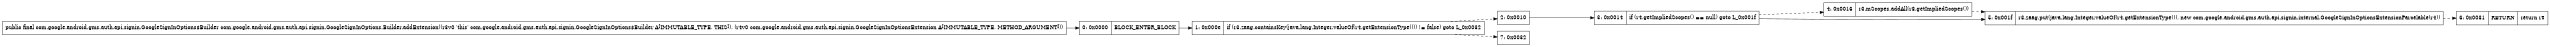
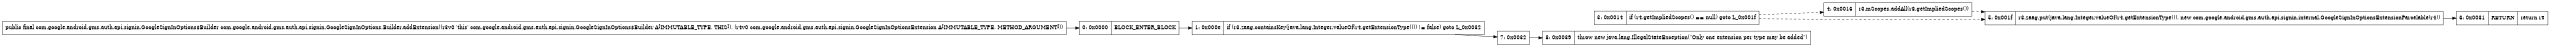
node "2: 0x0010": removed
edge "5: 0x001f" -> "6: 0x0031": style dashed -> solid
edge "3: 0x0014" -> "5: 0x001f": style solid -> dashed
edge "1: 0x000e" -> "7: 0x0032": style dashed -> solid
node "8: 0x0039": added
